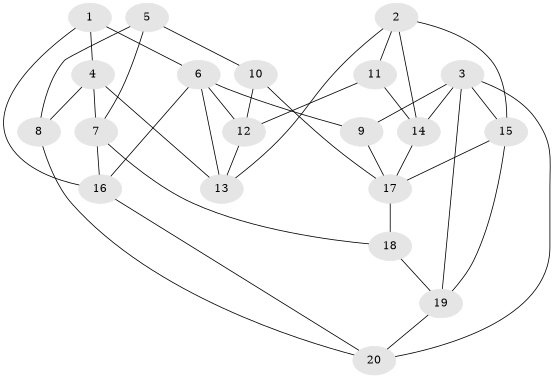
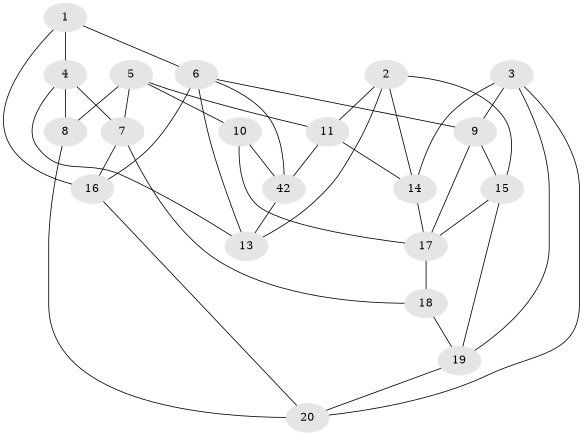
edge "3" -- "15": now "9" -- "15"
edge "5" -- "11": added
node "12": label "12" -> "42"
